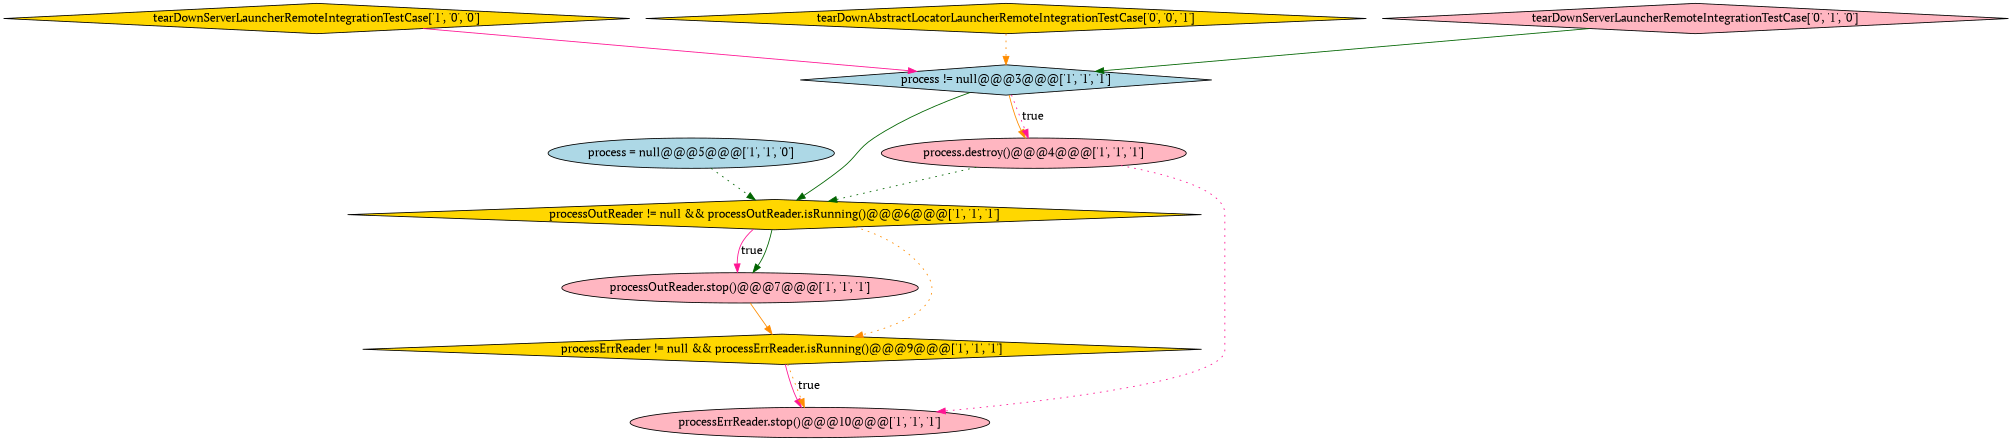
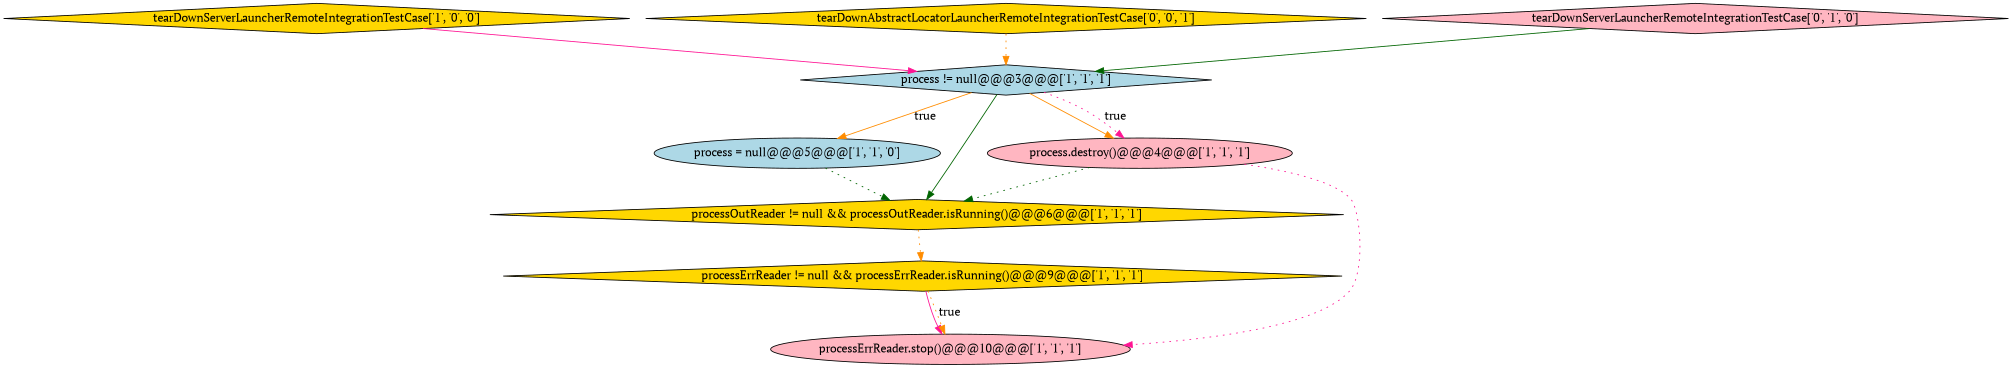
edge "process != null@@@3@@@['1', '1', '1']" -> "process = null@@@5@@@['1', '1', '0']": added, label "true"
node "processOutReader.stop()@@@7@@@['1', '1', '1']": removed
